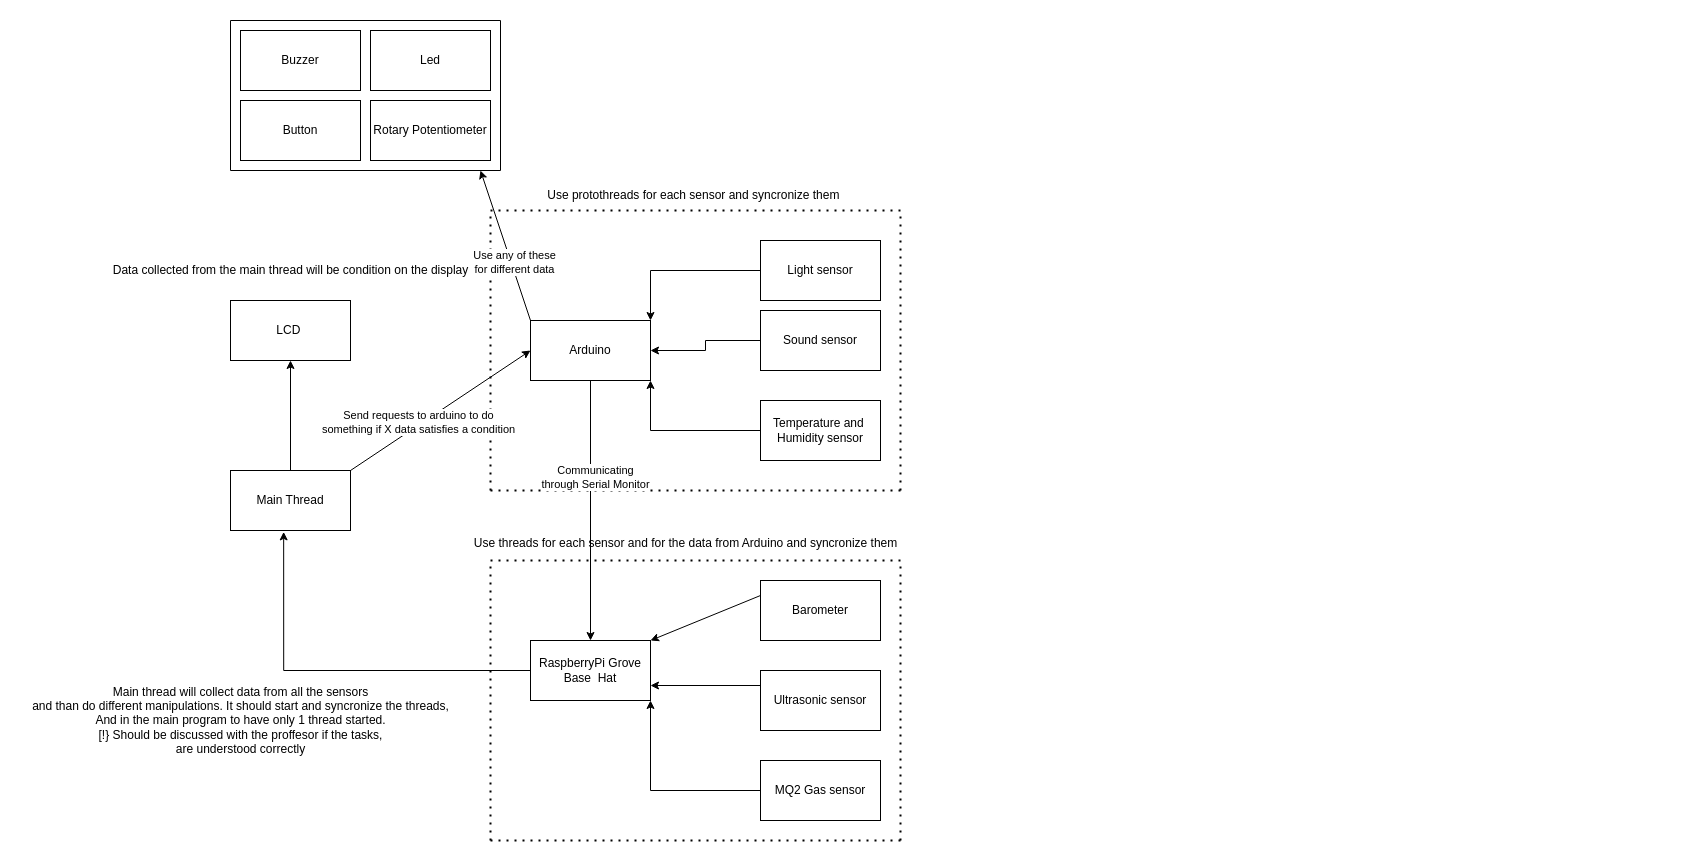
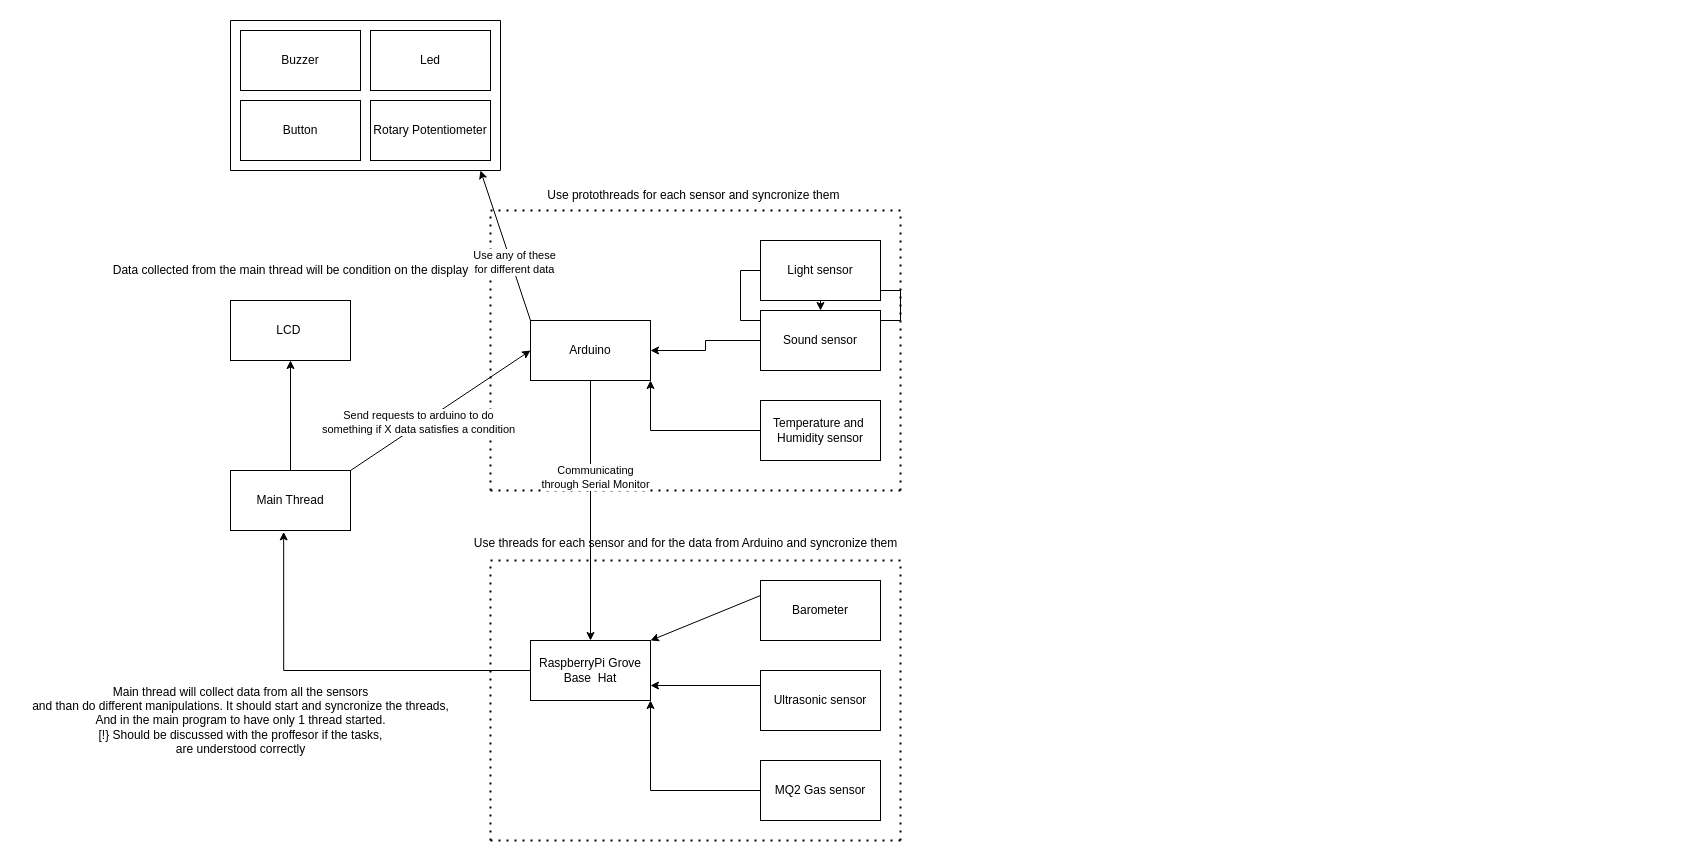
edge "Light sensor" -> "Arduino": now "Light sensor" -> "Sound sensor"
